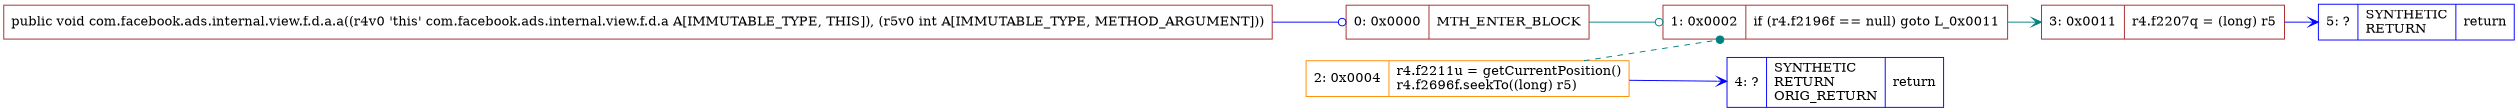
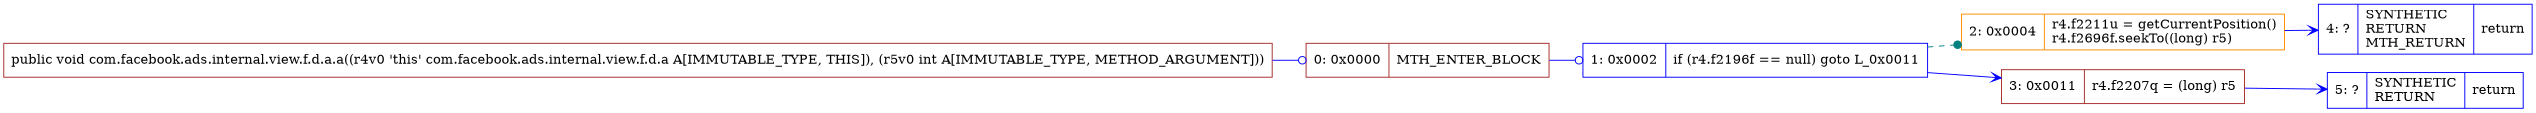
edge "0: 0x0000" -> "1: 0x0002": color teal -> blue
node "1: 0x0002": color brown -> blue
edge "1: 0x0002" -> "3: 0x0011": color teal -> blue
edge "2: 0x0004" -> "1: 0x0002": reversed
node "4: ?": text "ORIG_RETURN" -> "MTH_RETURN"
